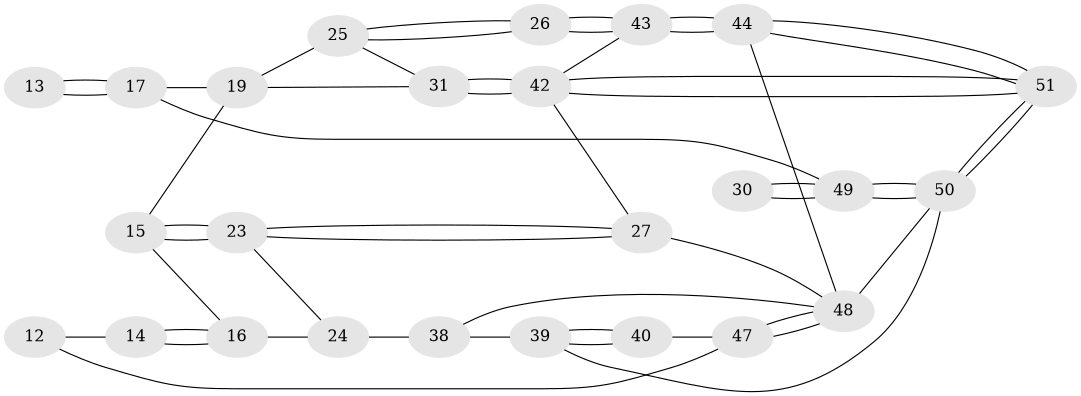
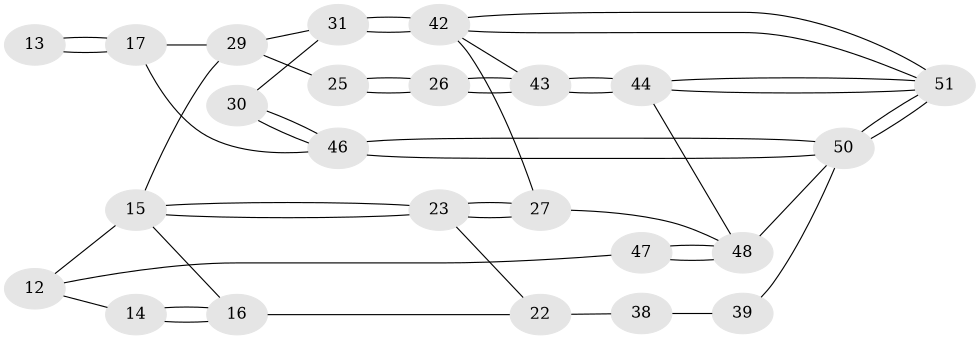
edge "25" -- "31": now "30" -- "31"
node "19": label "19" -> "29"
node "49": label "49" -> "46"
edge "15" -- "12": added
edge "48" -- "38": removed
node "24": label "24" -> "22"
node "40": removed
